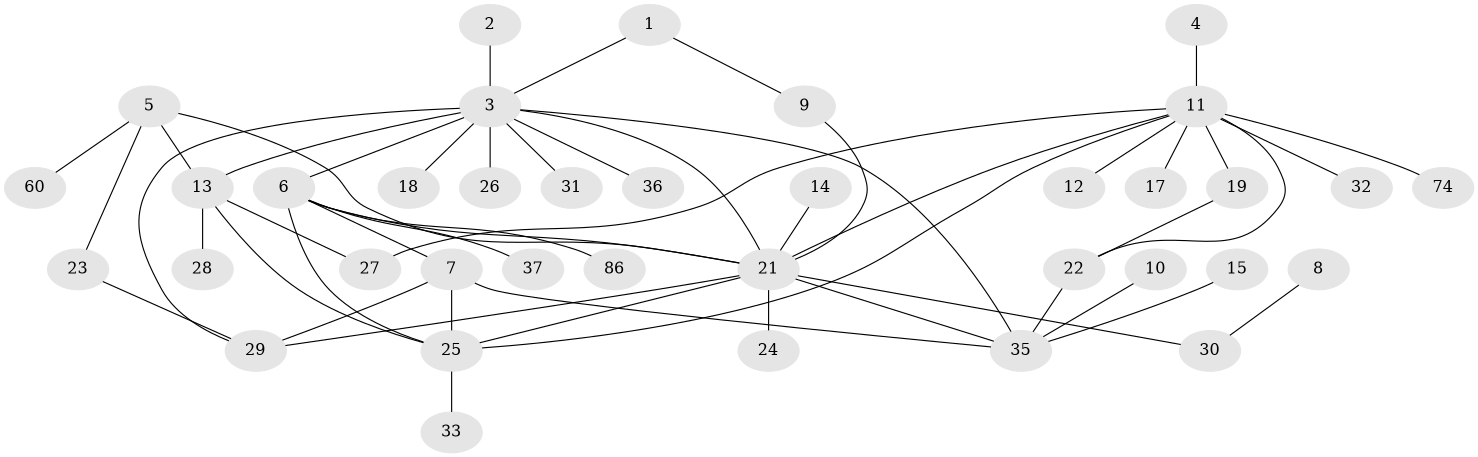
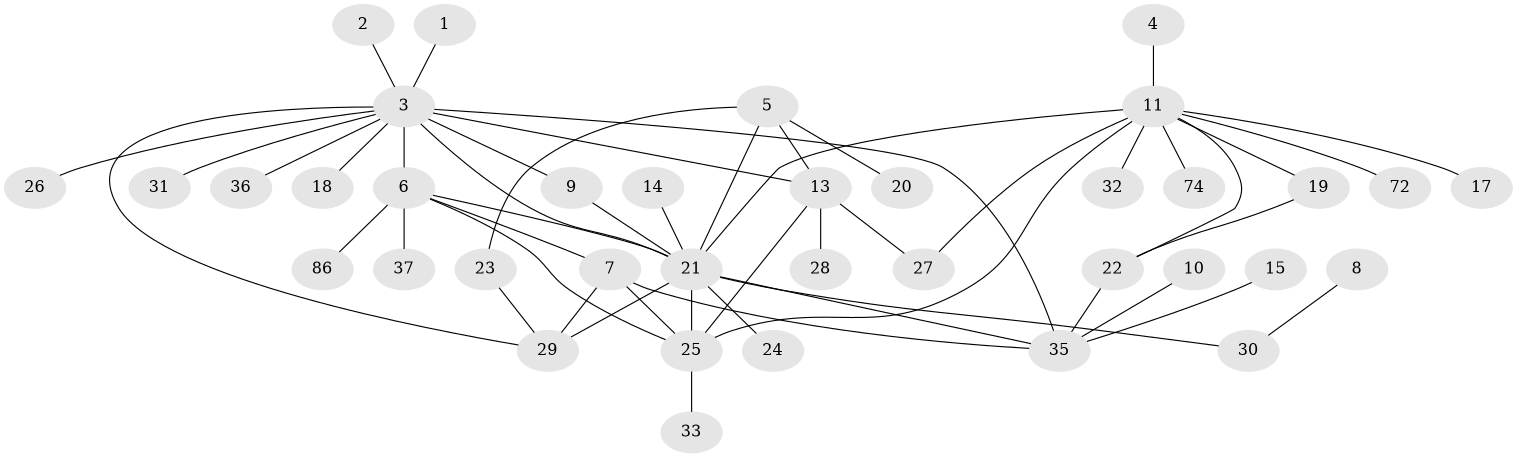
edge "1" -- "9": now "3" -- "9"
node "60": label "60" -> "20"
node "12": label "12" -> "72"
